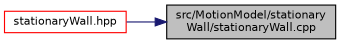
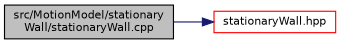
edge "stationaryWall.hpp" -> "src/MotionModel/stationary Wall/stationaryWall.cpp": reversed
